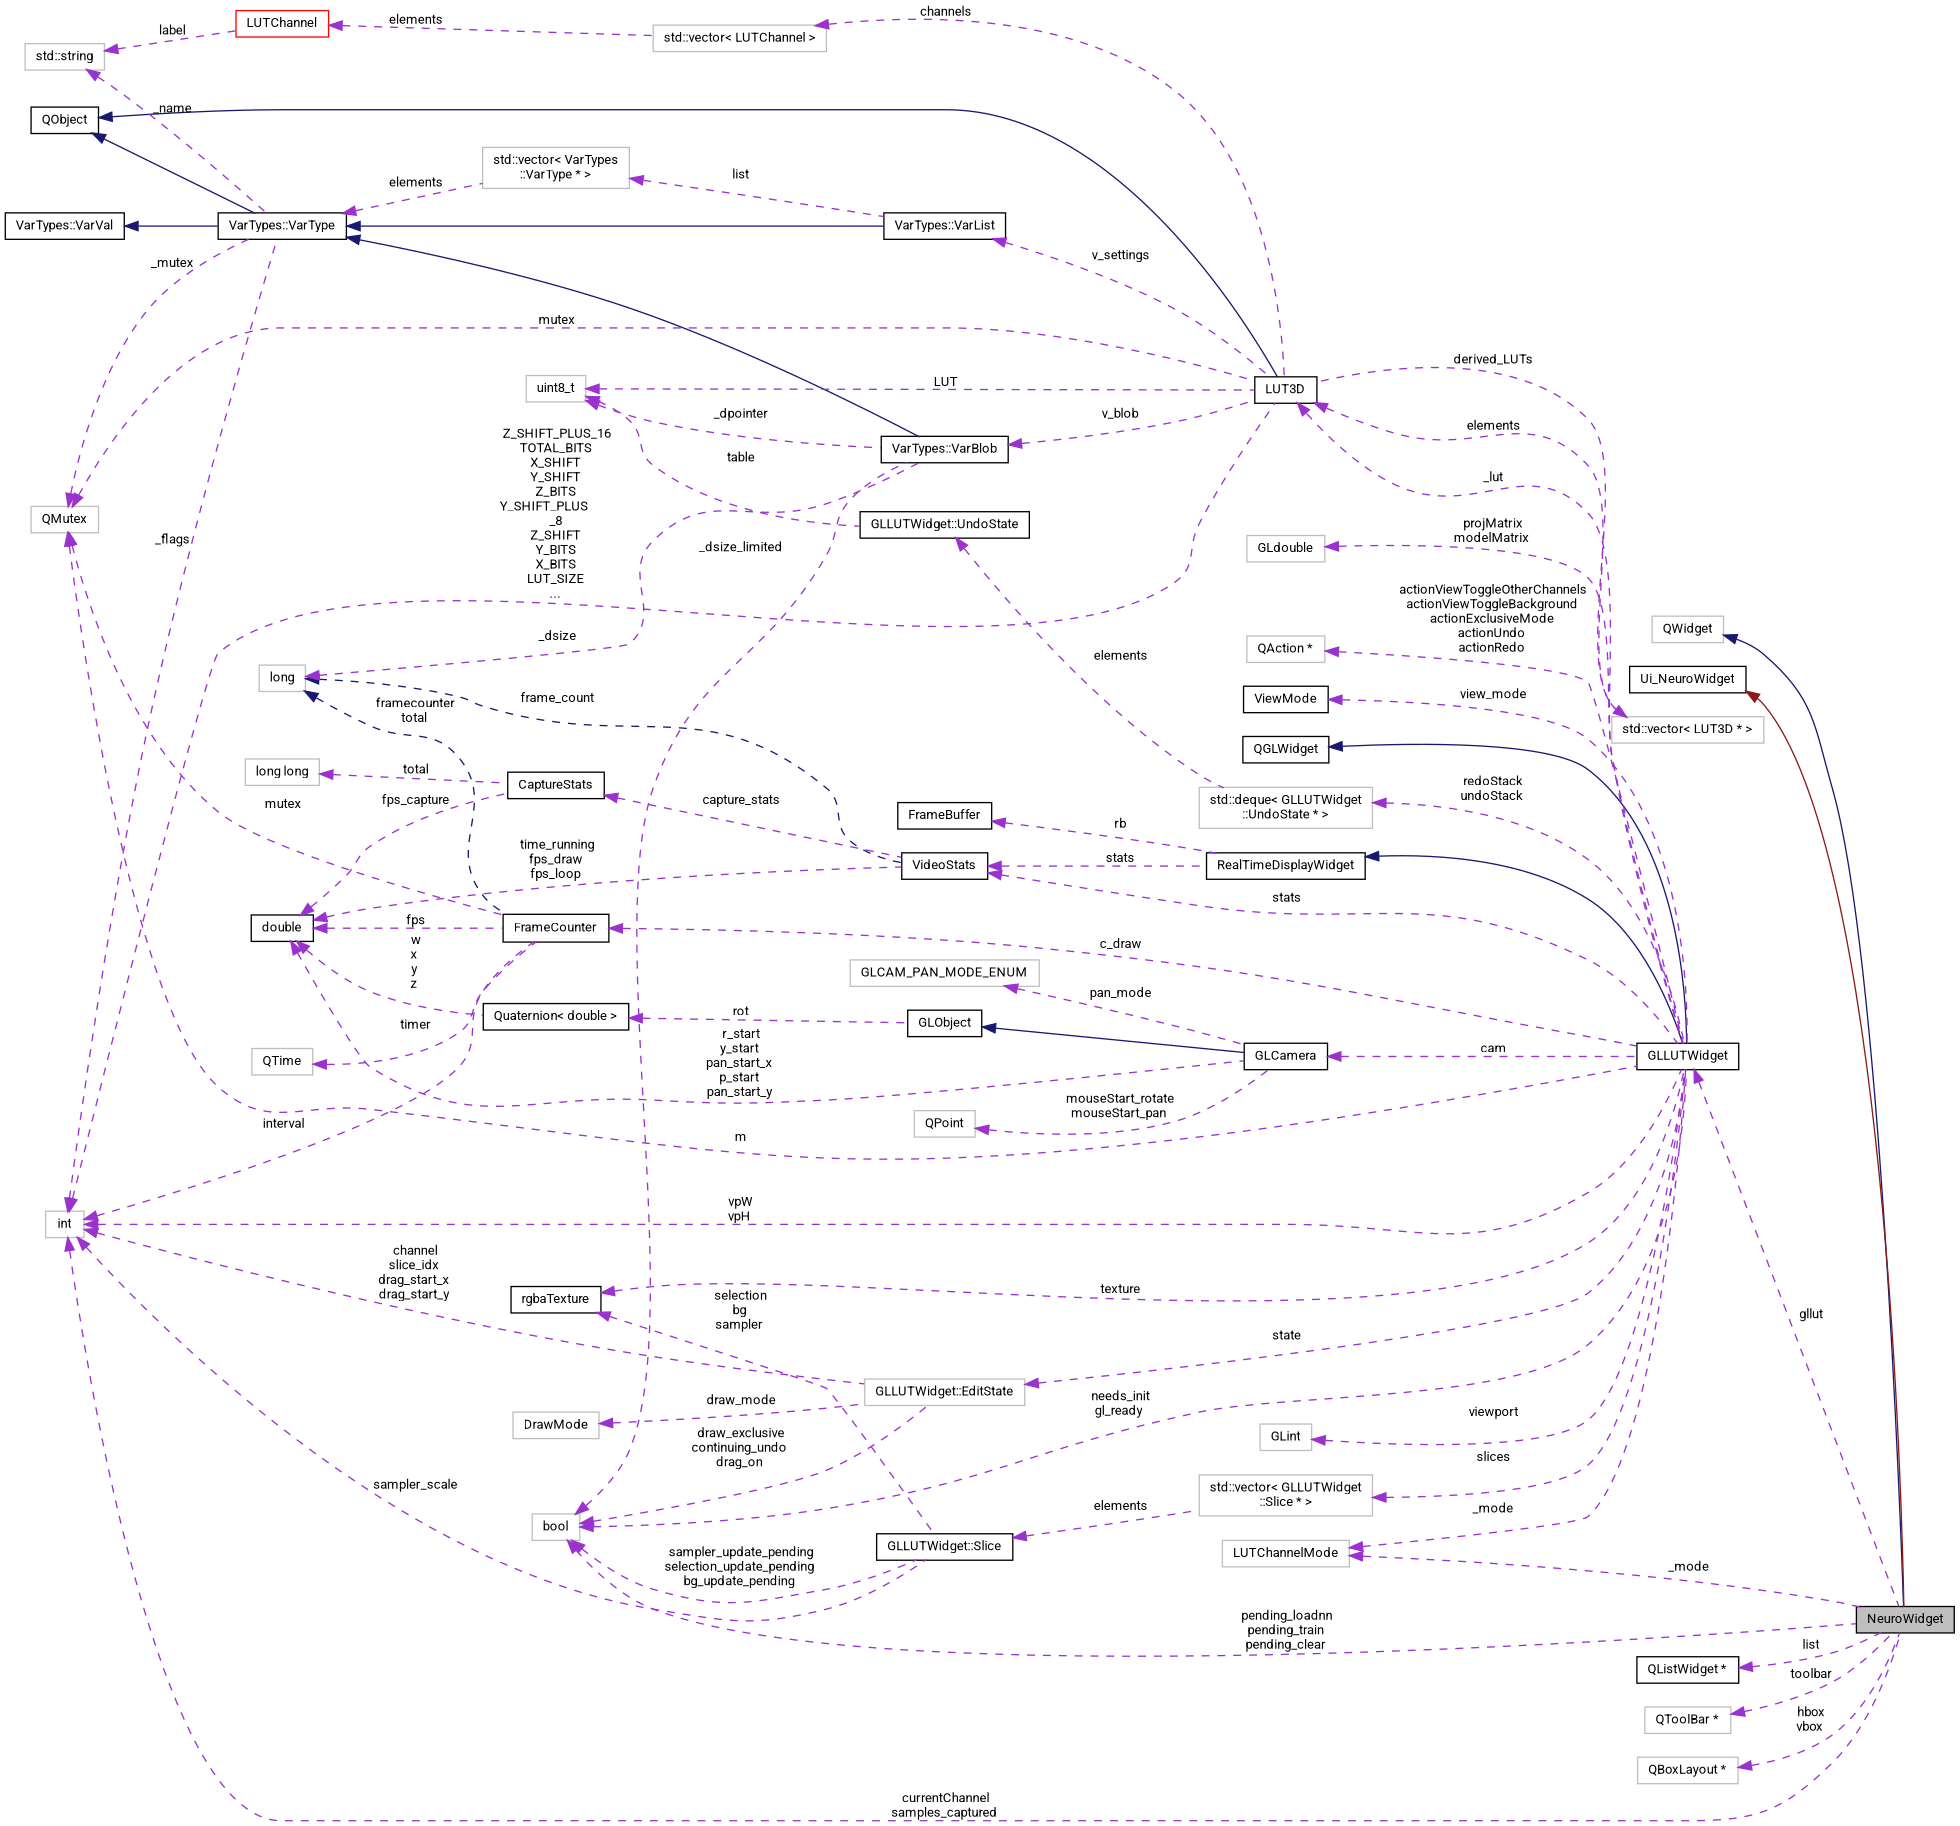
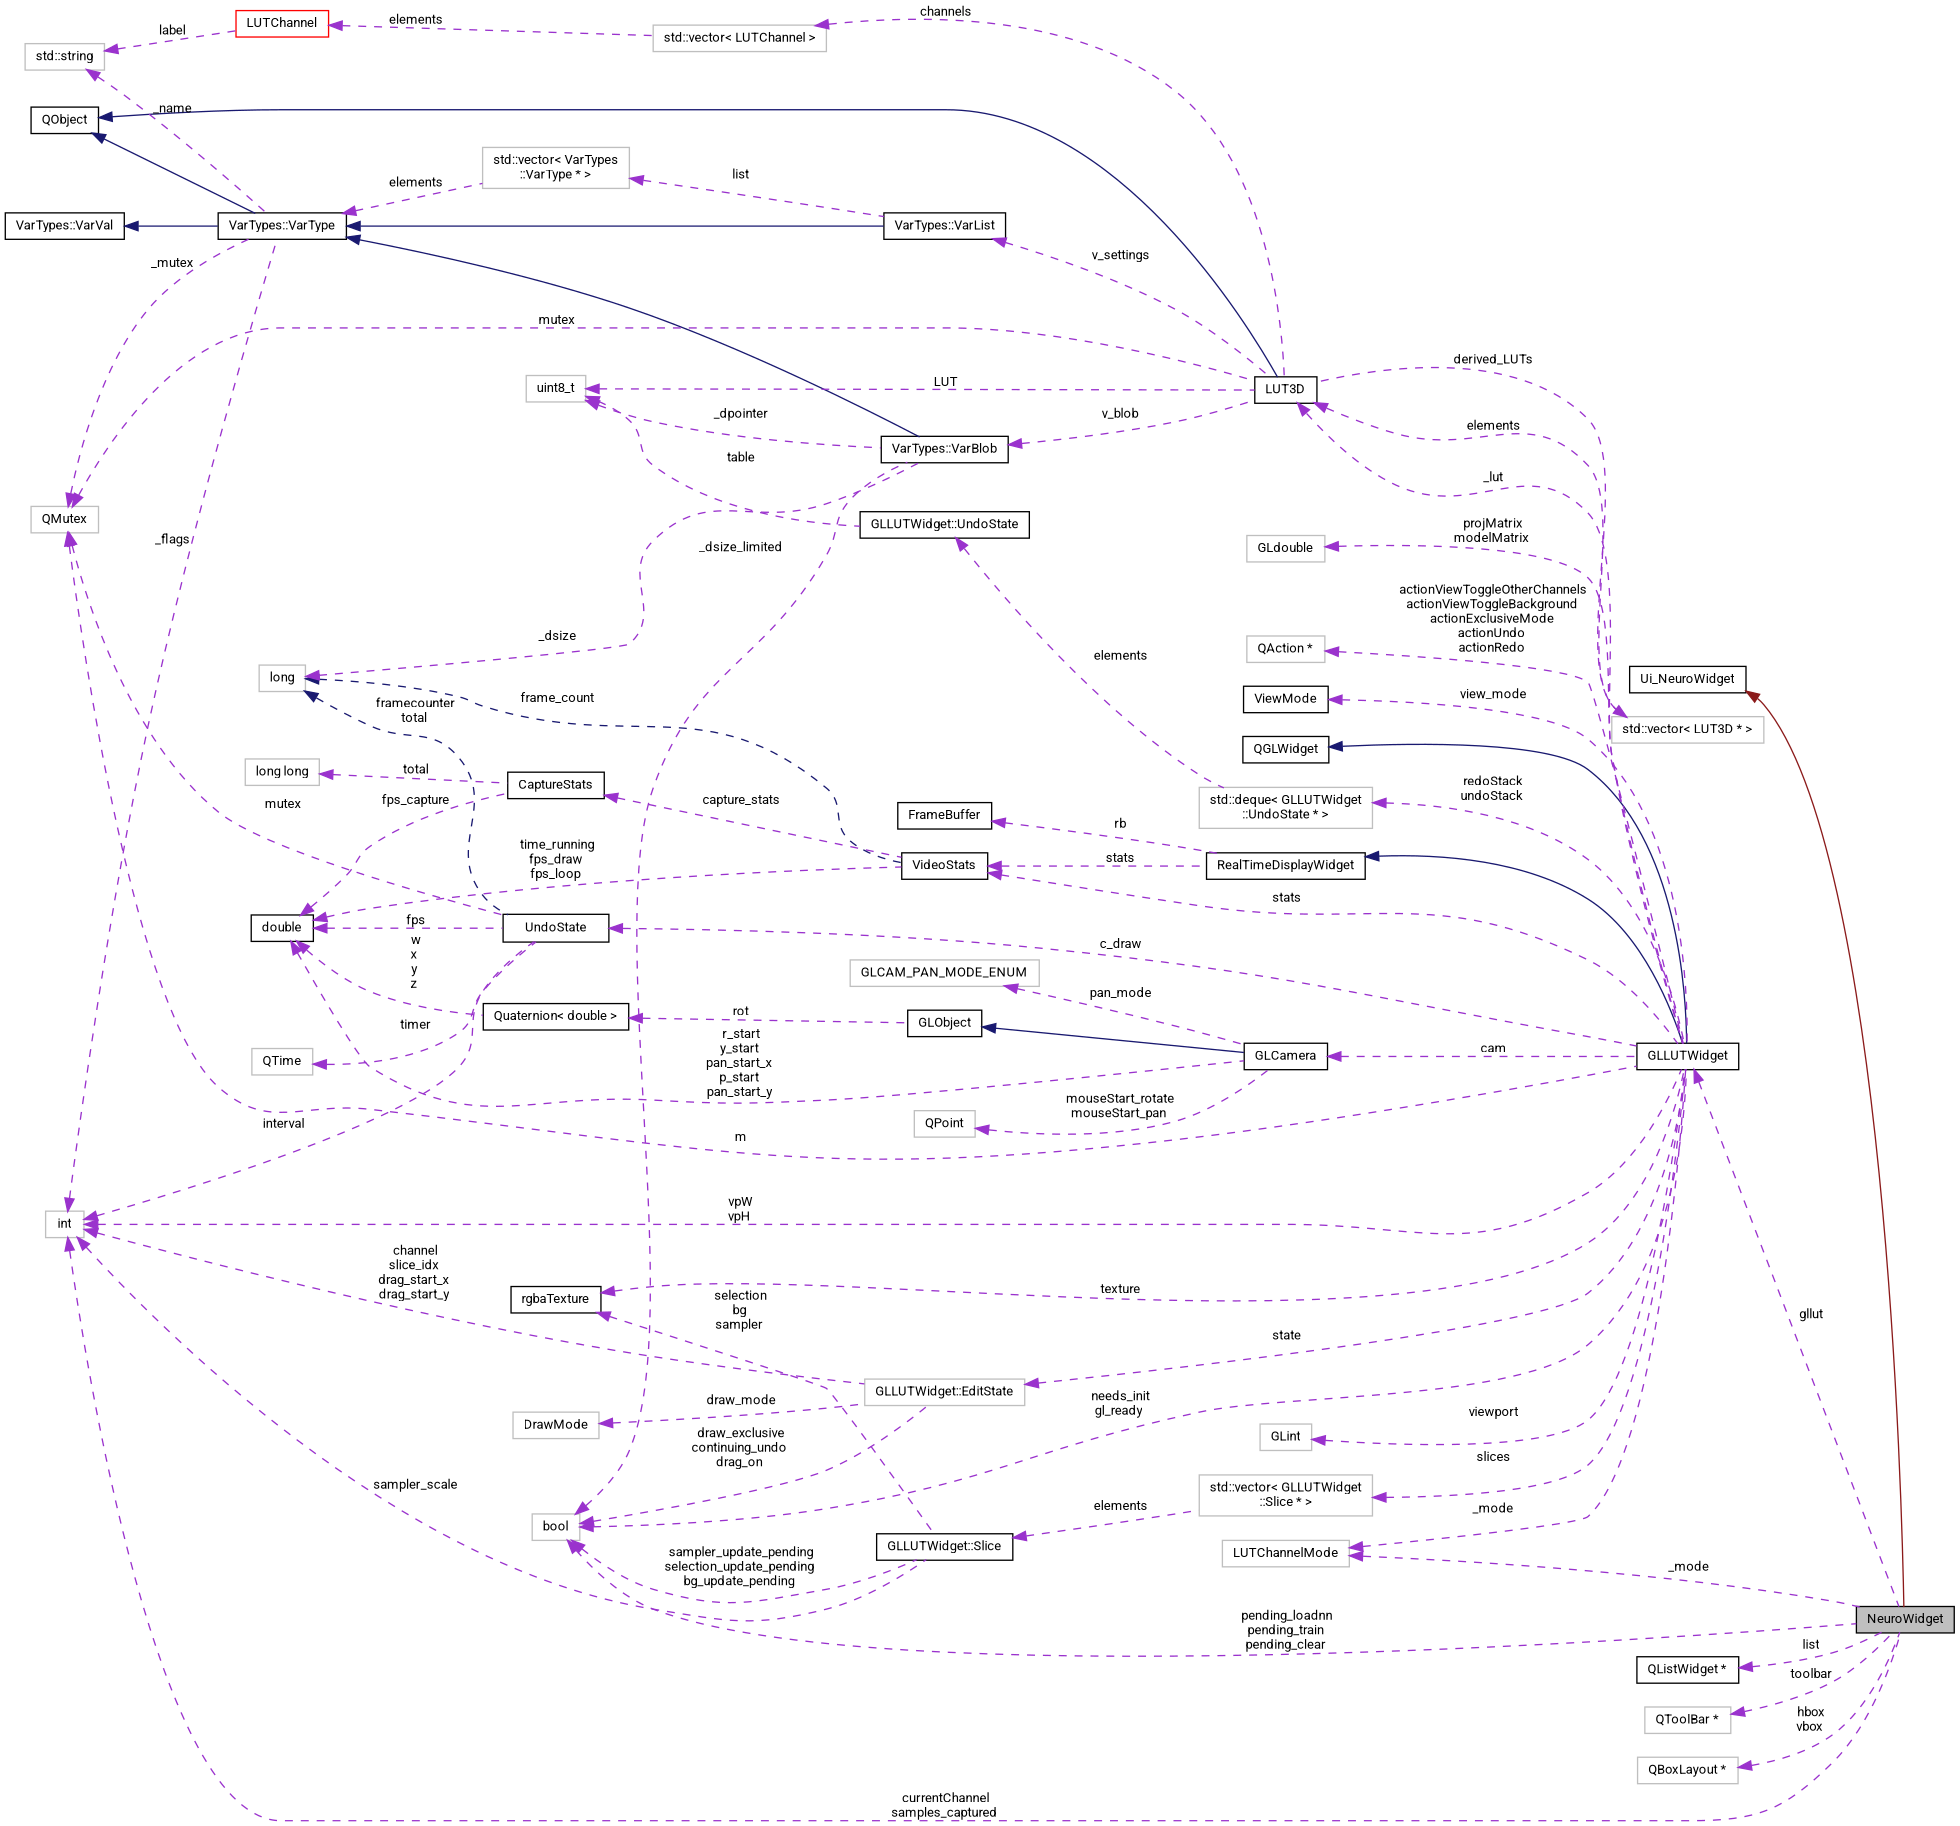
edge "LUT3D" -> "int": removed, label "Z_SHIFT_PLUS_16 TOTAL_BITS X_SHIFT Y_SHIFT Z_BITS Y_SHIFT_PLUS _8 Z_SHIFT Y_BITS X_BITS LUT_SIZE ..."
node "QWidget": removed
node "FrameCounter": label "FrameCounter" -> "UndoState"
